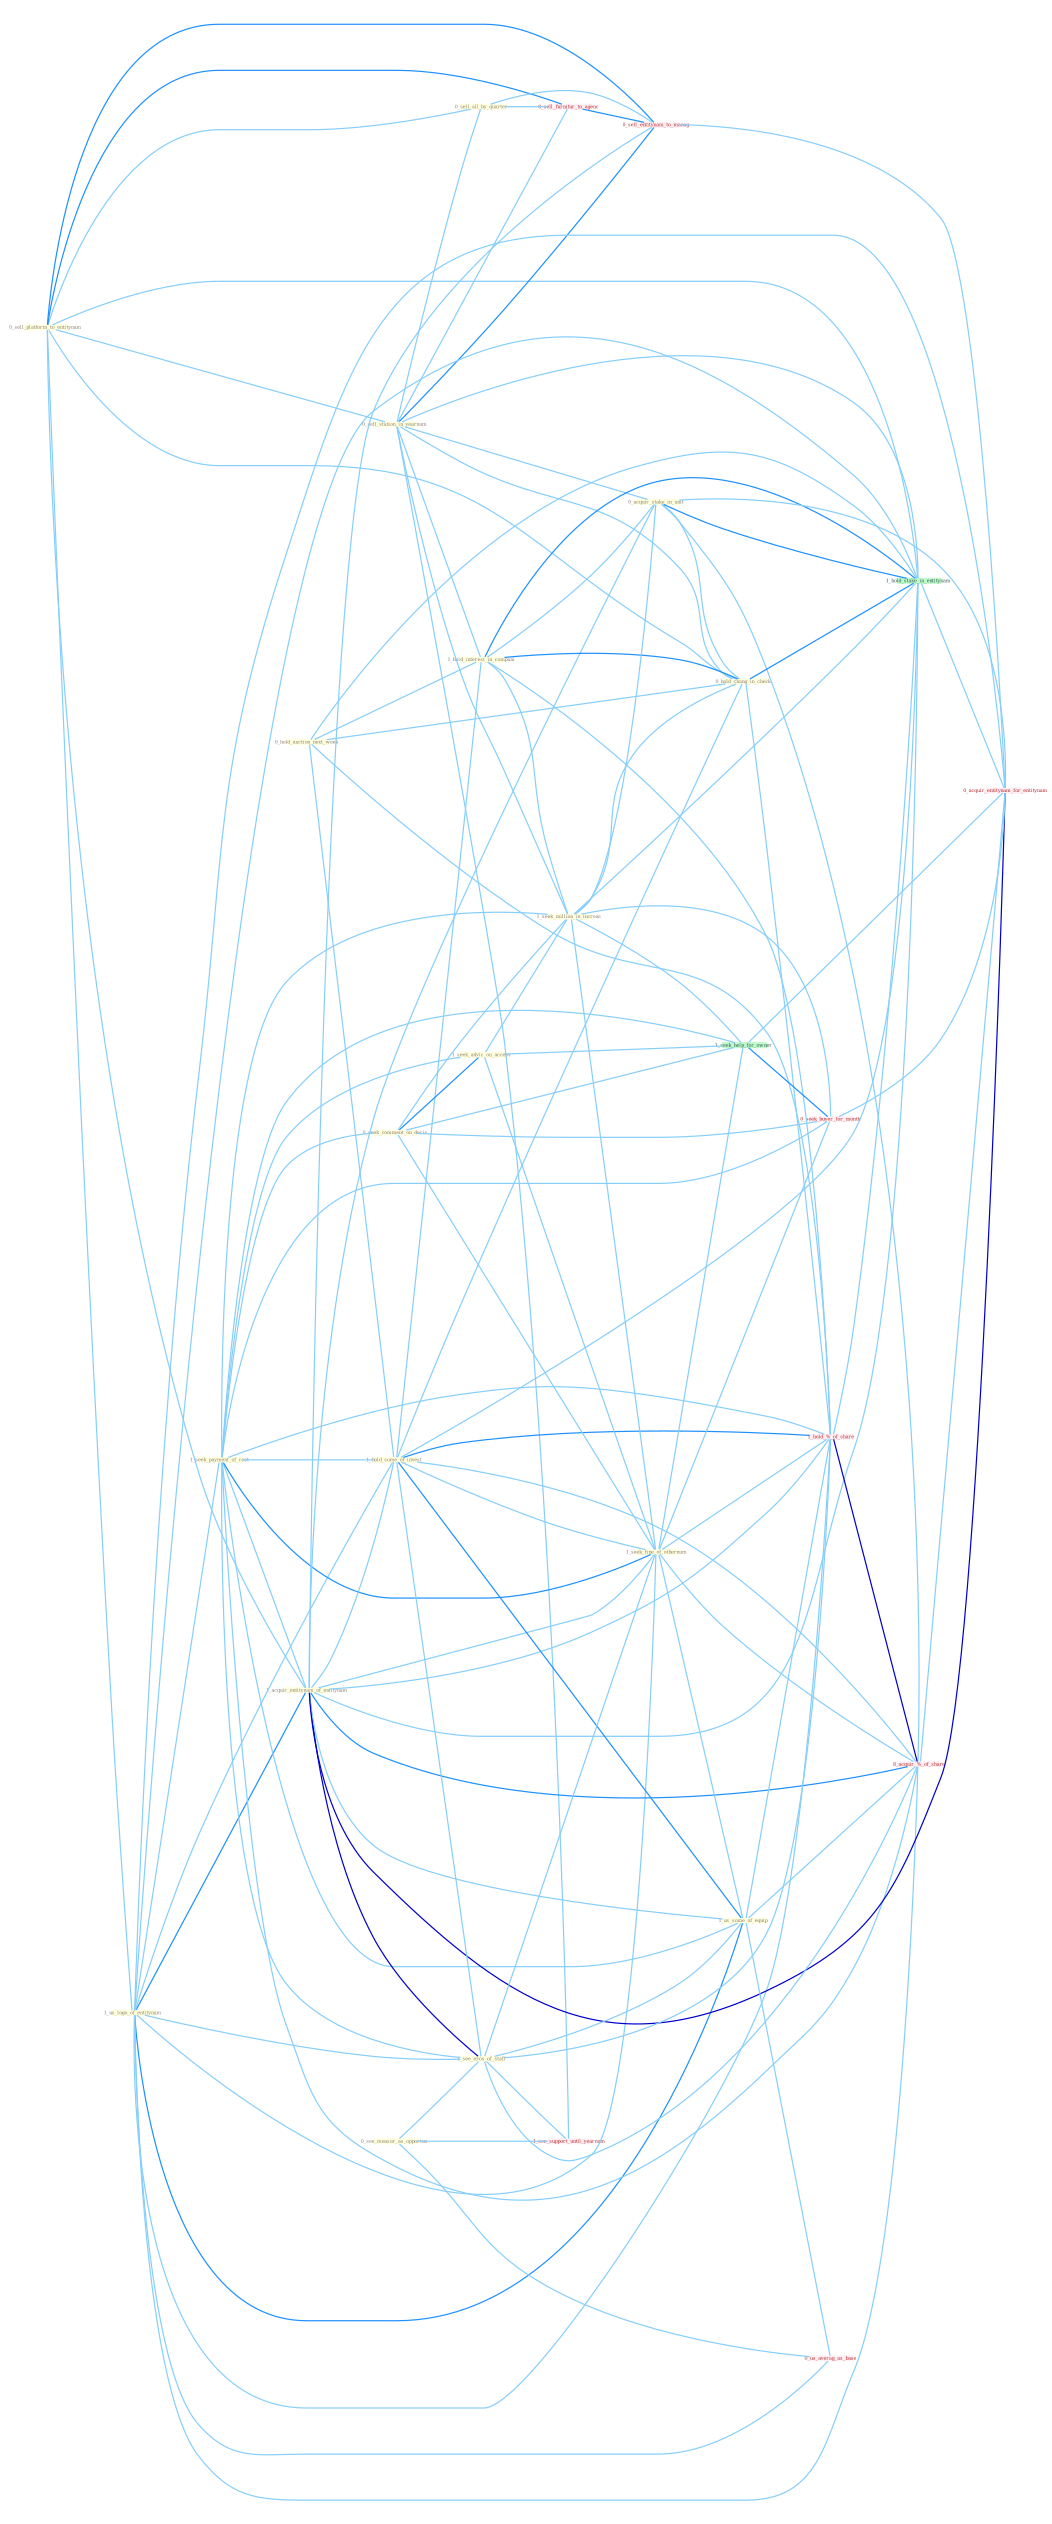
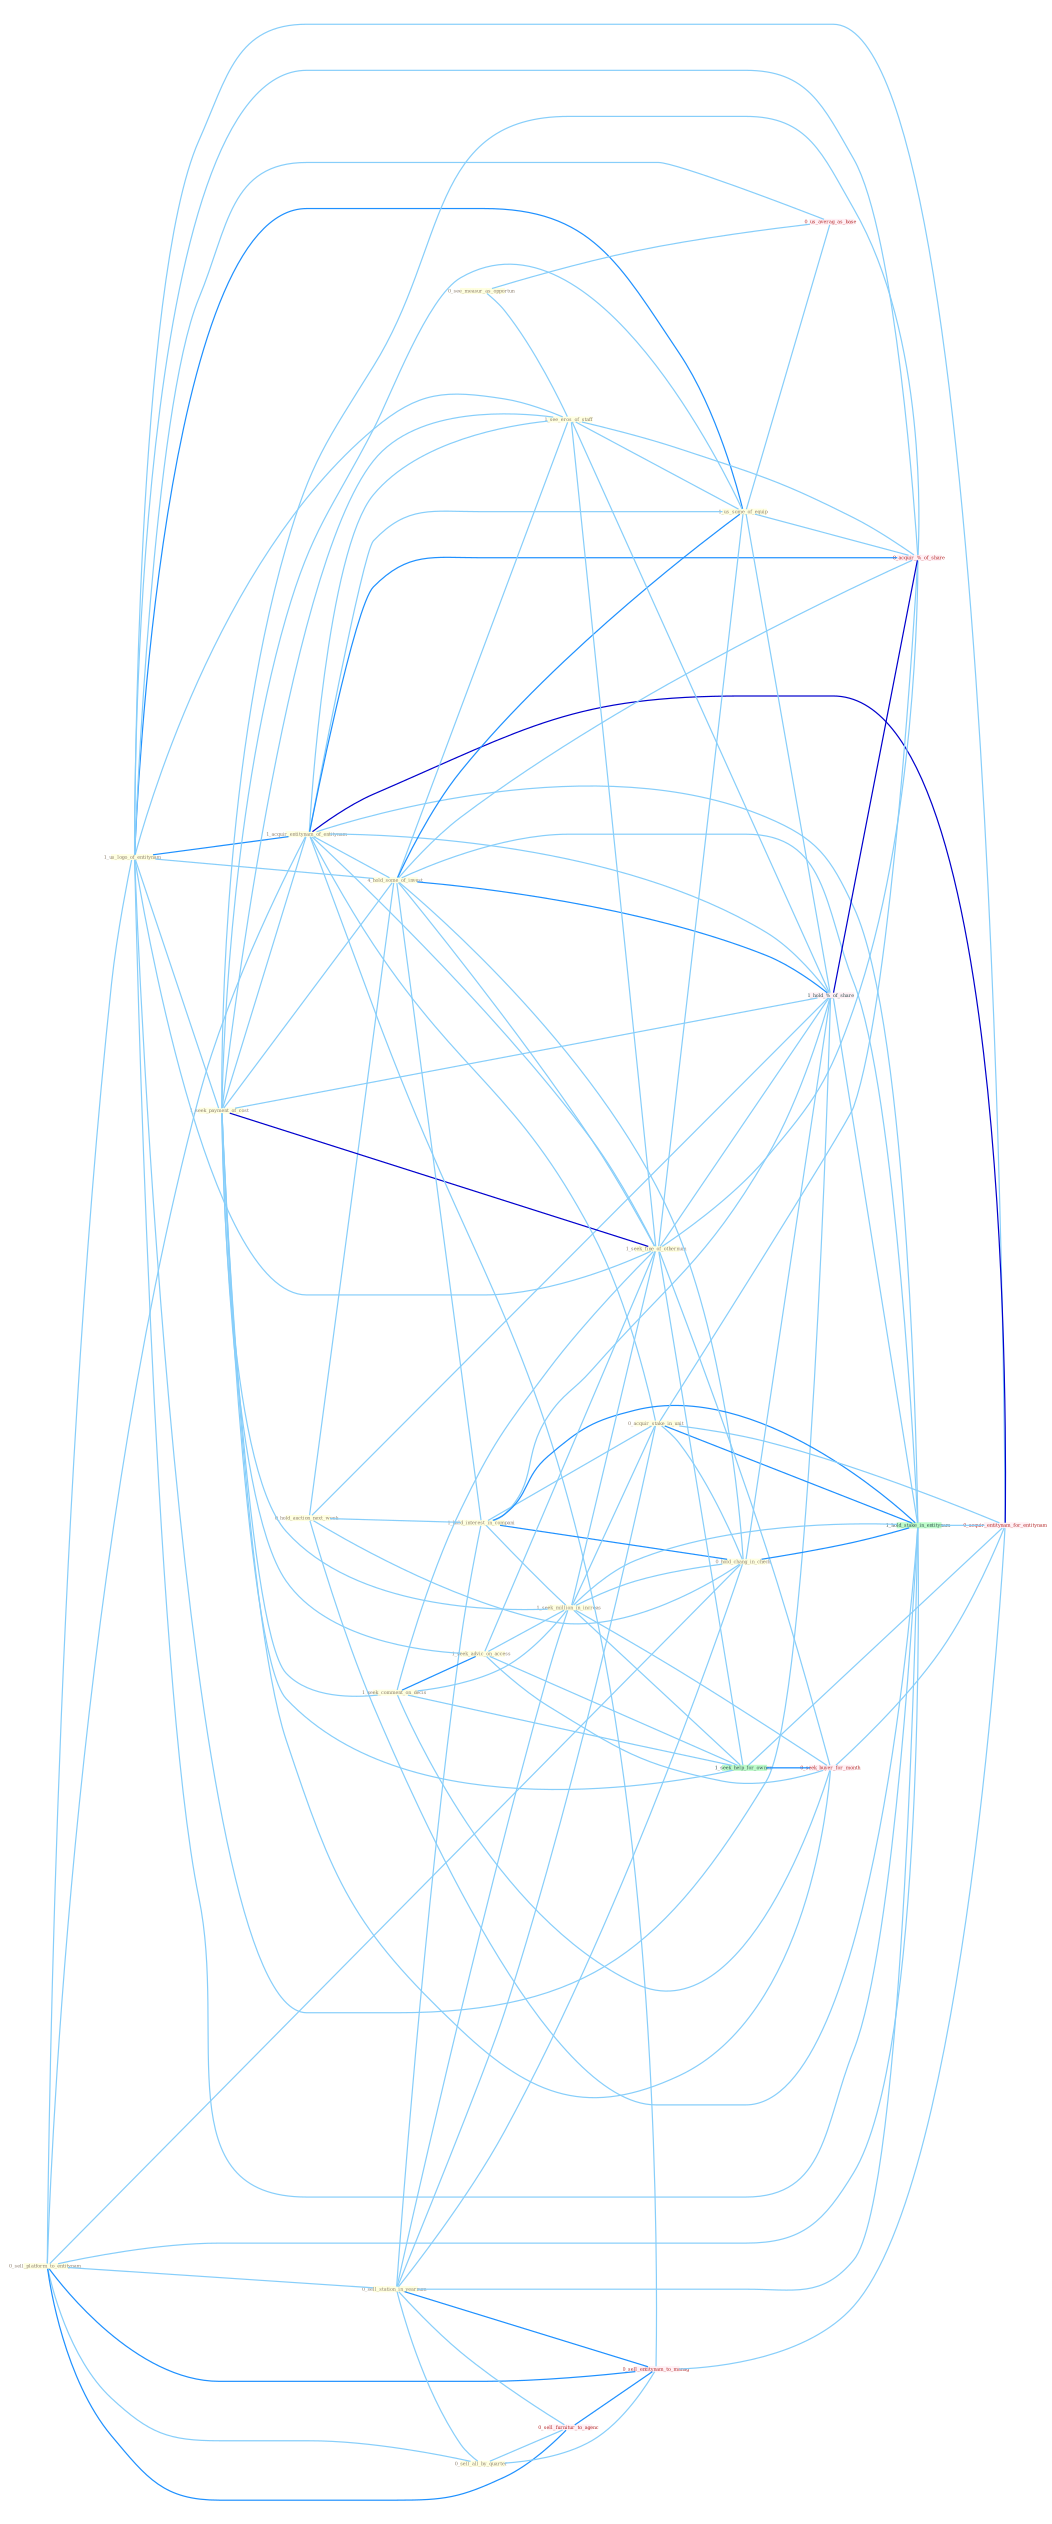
node "0_seek_comment_on_decis": label "0_seek_comment_on_decis" -> "1_seek_comment_on_decis"
edge "0_acquir_entitynam_for_entitynam" -- "8_acquir_%_of_share": removed
node "1_hold_%_of_share": fontcolor #b22222 -> #2f4f4f
node "1_hold_some_of_invest": label "1_hold_some_of_invest" -> "4_hold_some_of_invest"
edge "1_seek_payment_of_cost" -- "1_seek_fine_of_othernum": color #1e90ff -> #0000cd
edge "1_seek_advic_on_access" -- "0_seek_buyer_for_month": added
edge "1_acquir_entitynam_of_entitynam" -- "1_see_eros_of_staff": color #0000cd -> #87cefa
node "1_see_support_until_yearnum": removed
